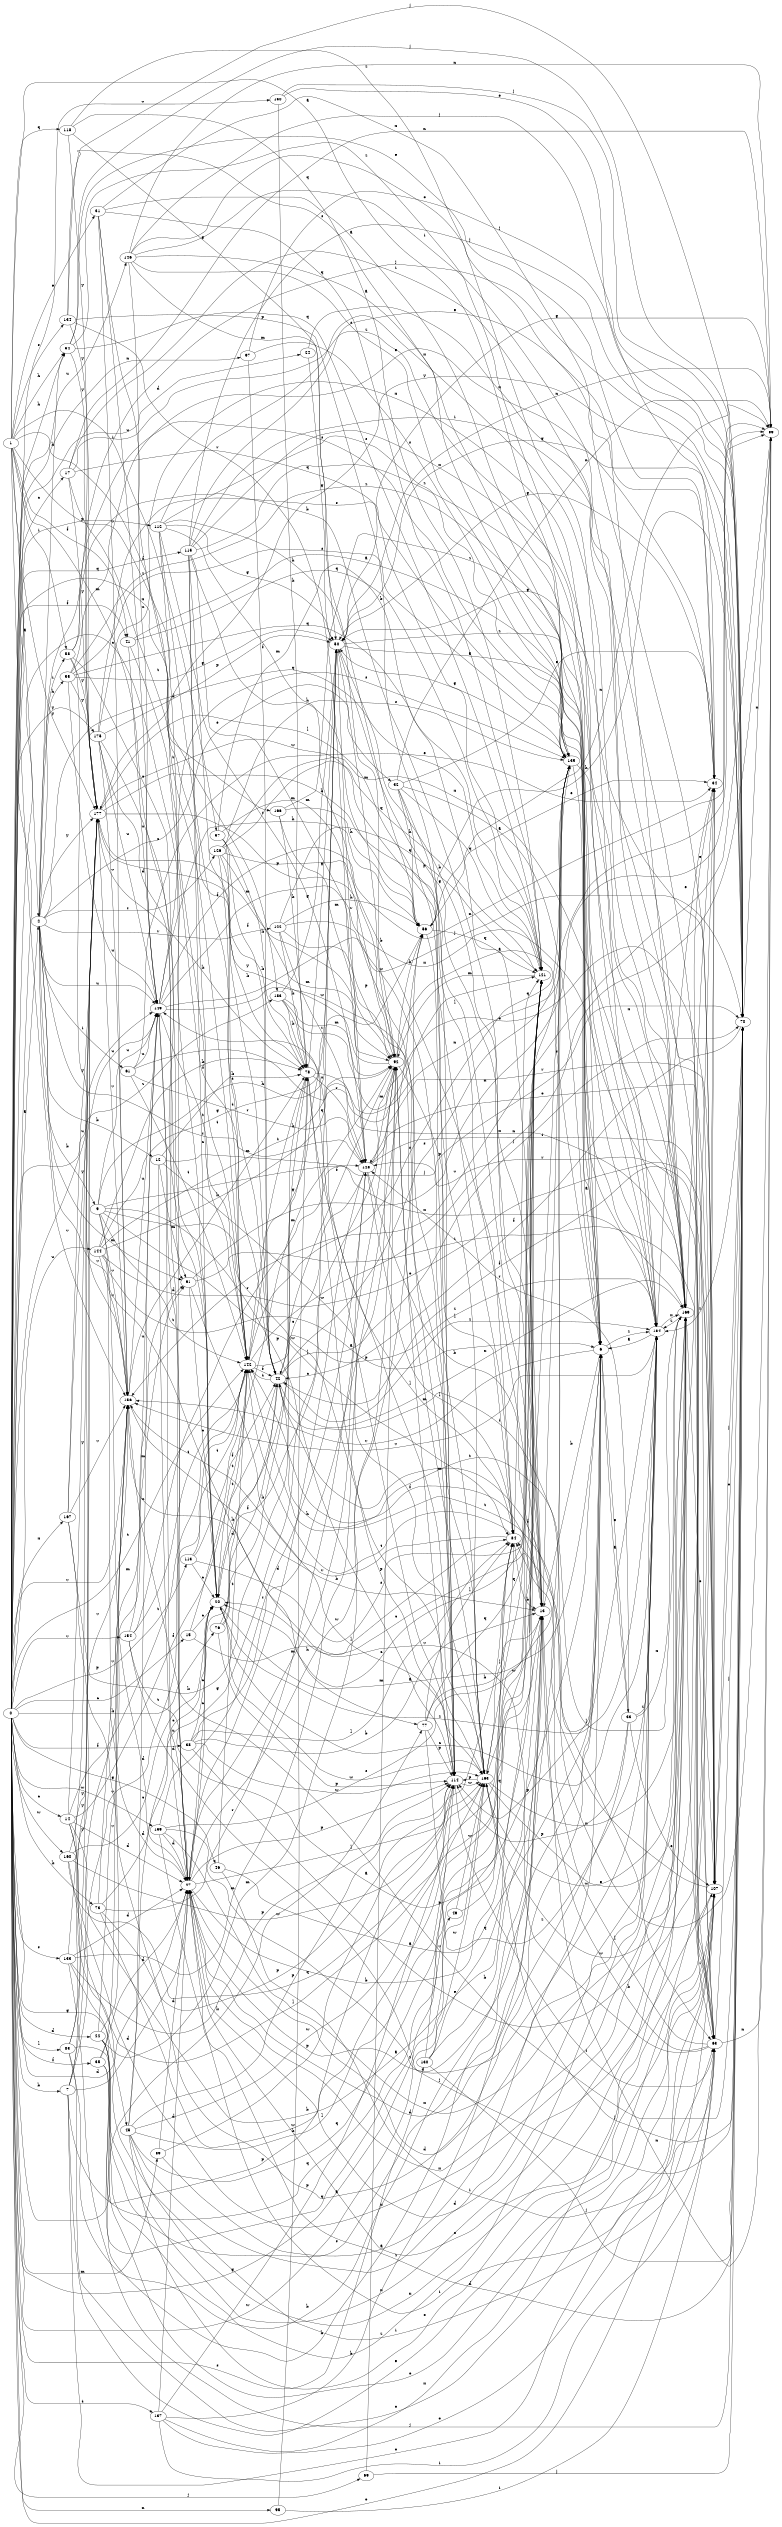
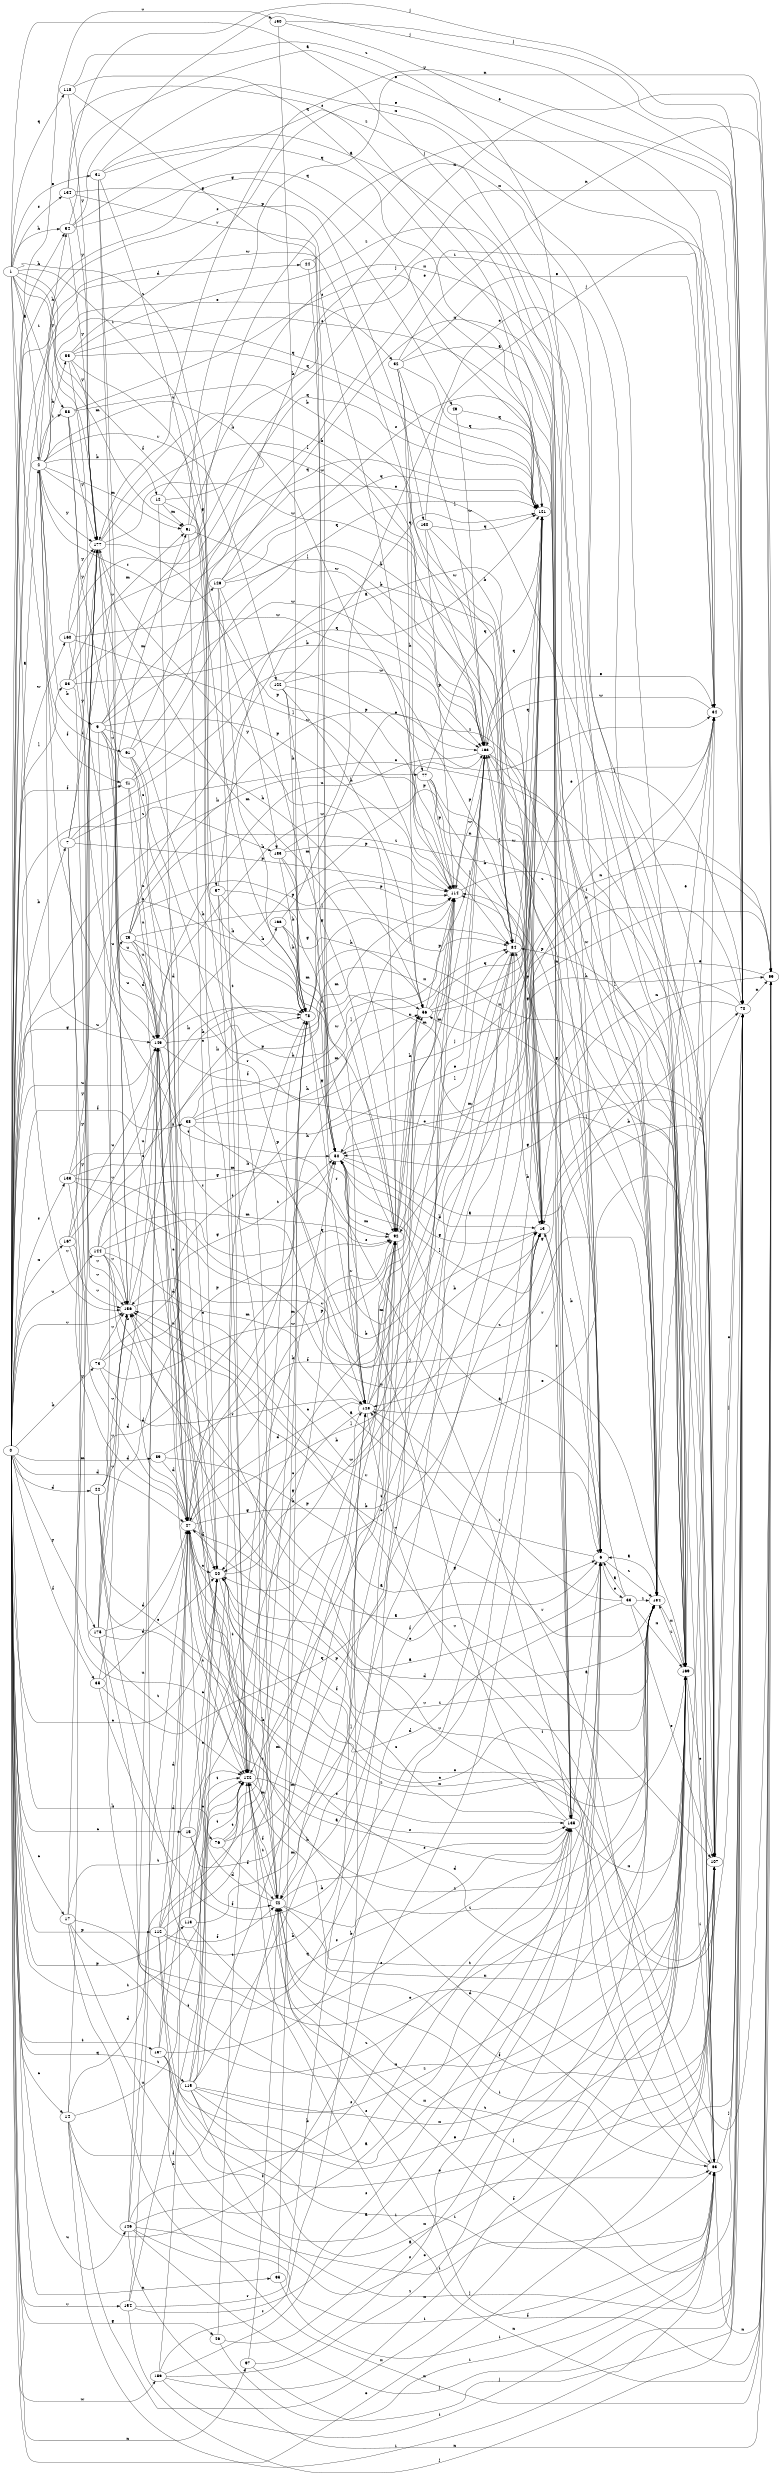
edge "89" -> "114": label "p" -> "f"
node "69": removed
